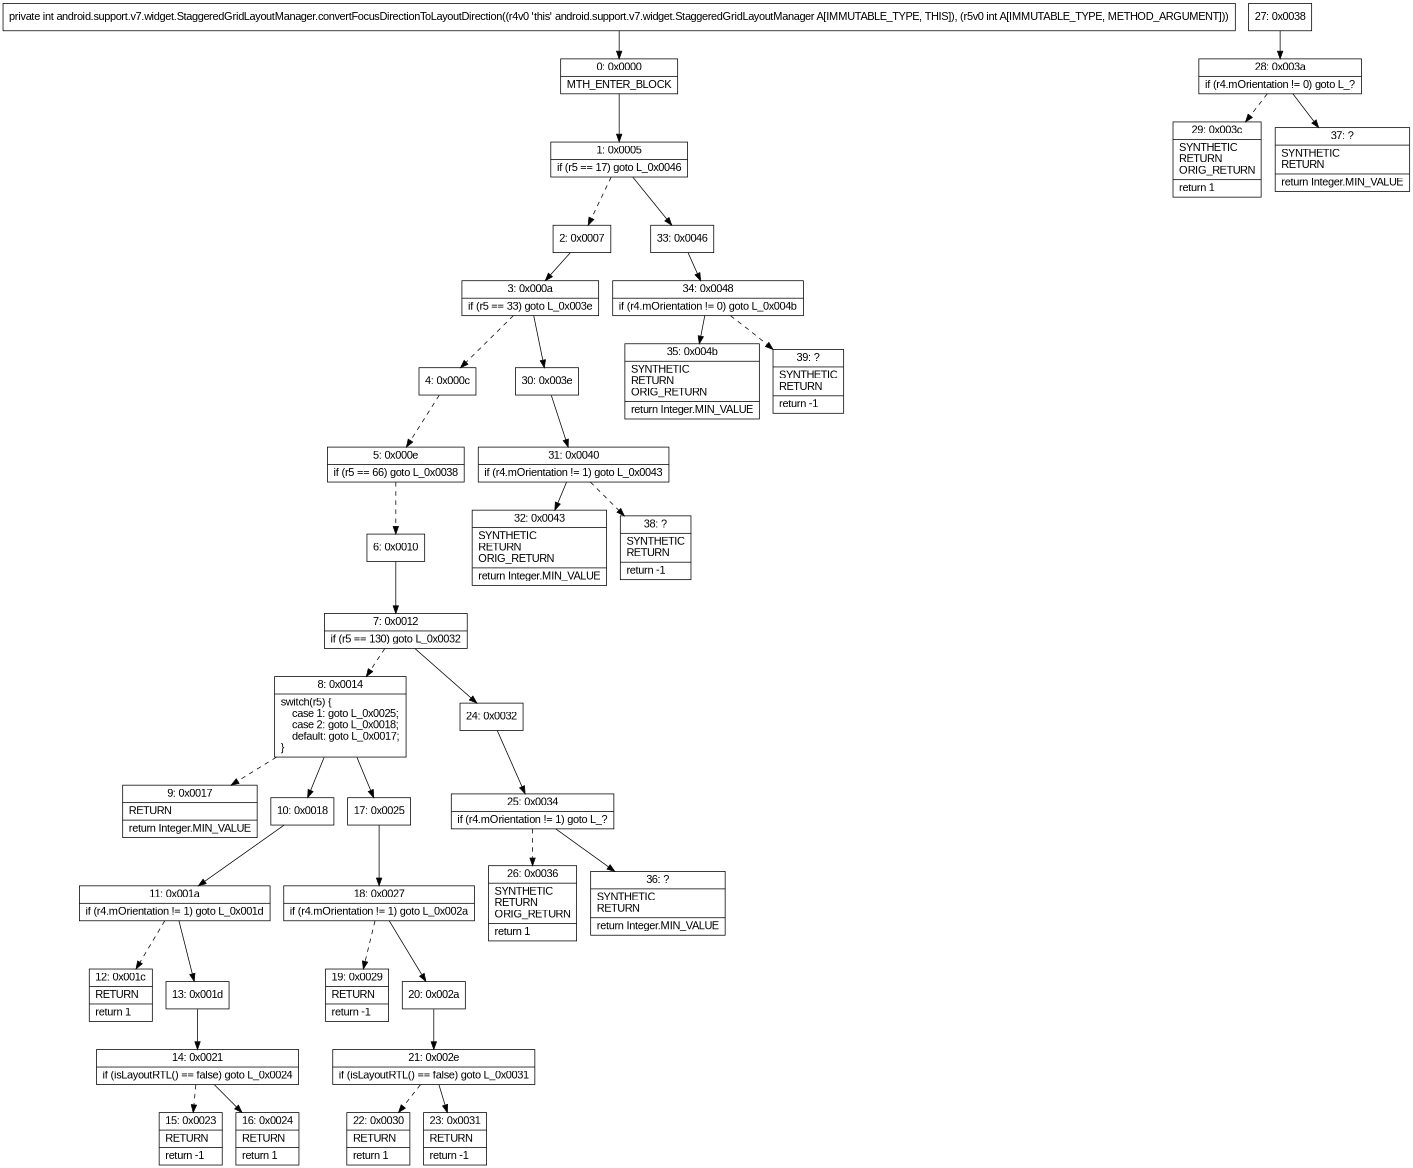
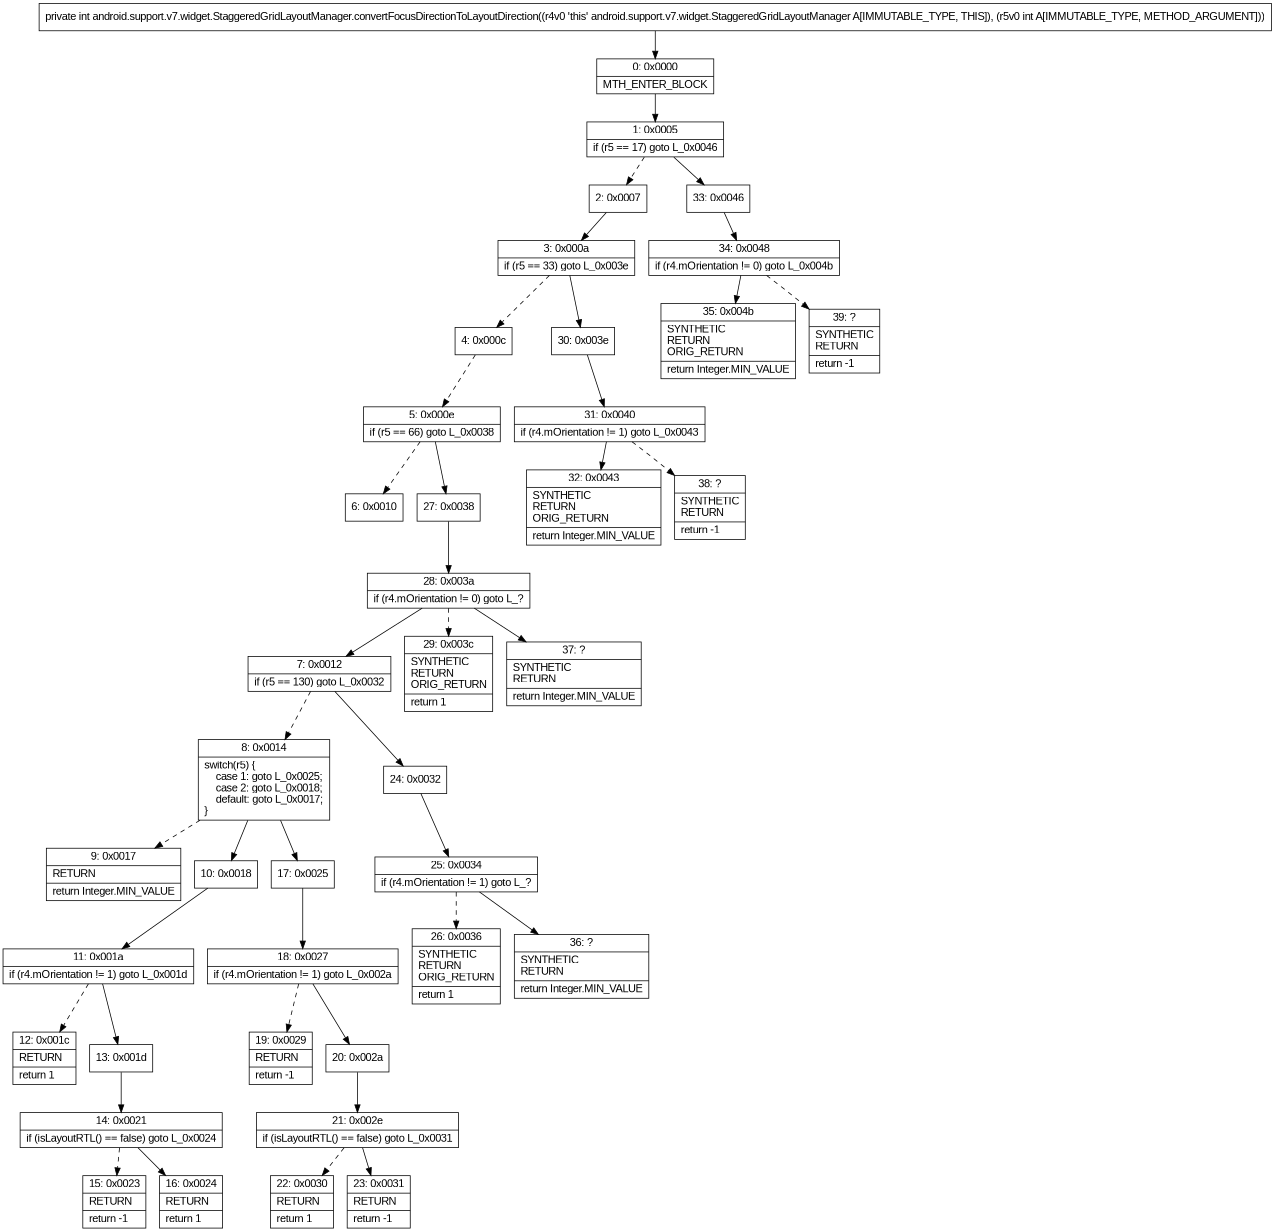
edge "5: 0x000e" -> "27: 0x0038": added
edge "6: 0x0010" -> "7: 0x0012": now "28: 0x003a" -> "7: 0x0012"
